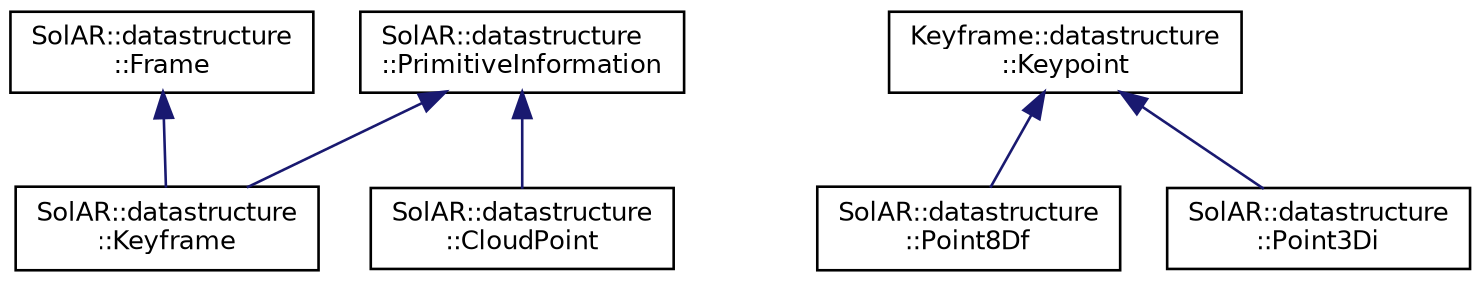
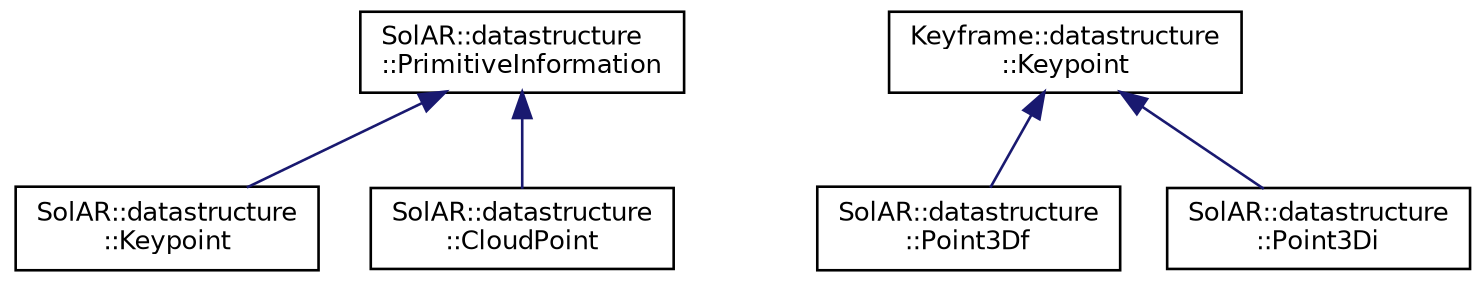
node "SolAR::datastructure ::Frame": removed
node "SolAR::datastructure ::Keyframe": label "SolAR::datastructure ::Keyframe" -> "SolAR::datastructure ::Keypoint"
node "SolAR::datastructure ::Point8Df": label "SolAR::datastructure ::Point8Df" -> "SolAR::datastructure ::Point3Df"
